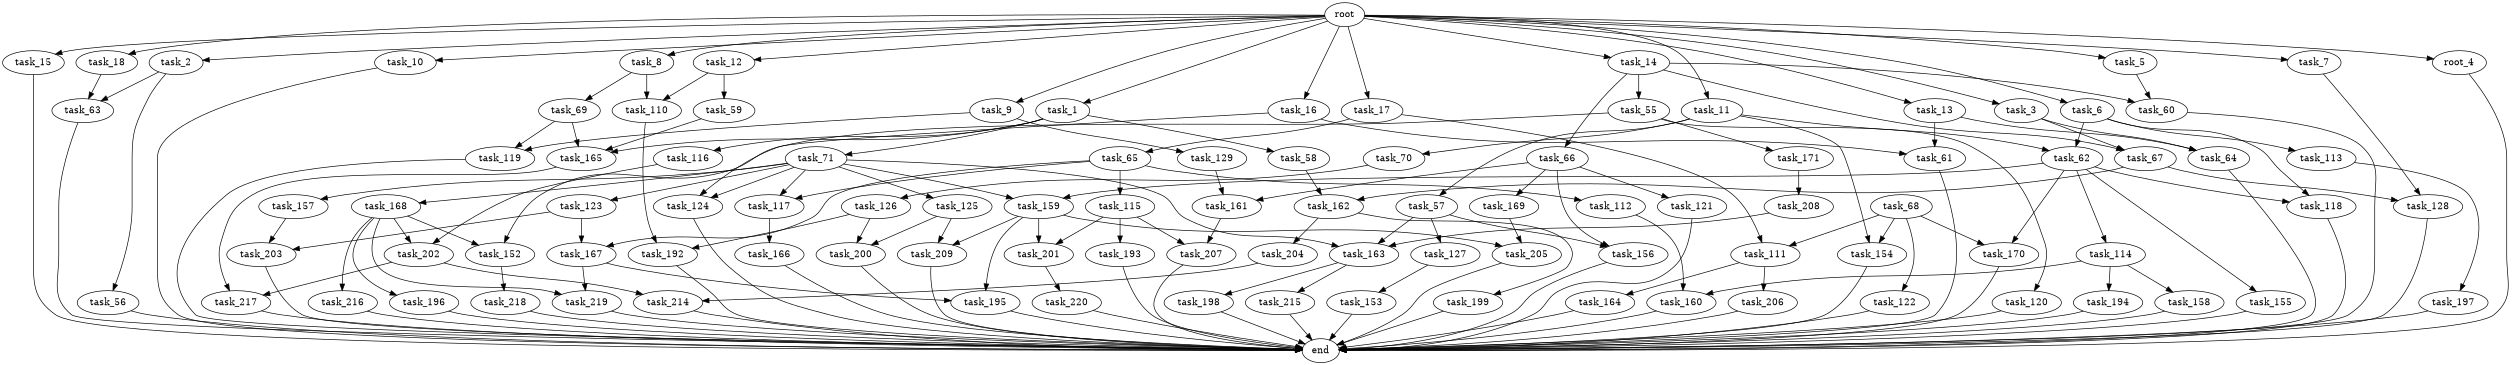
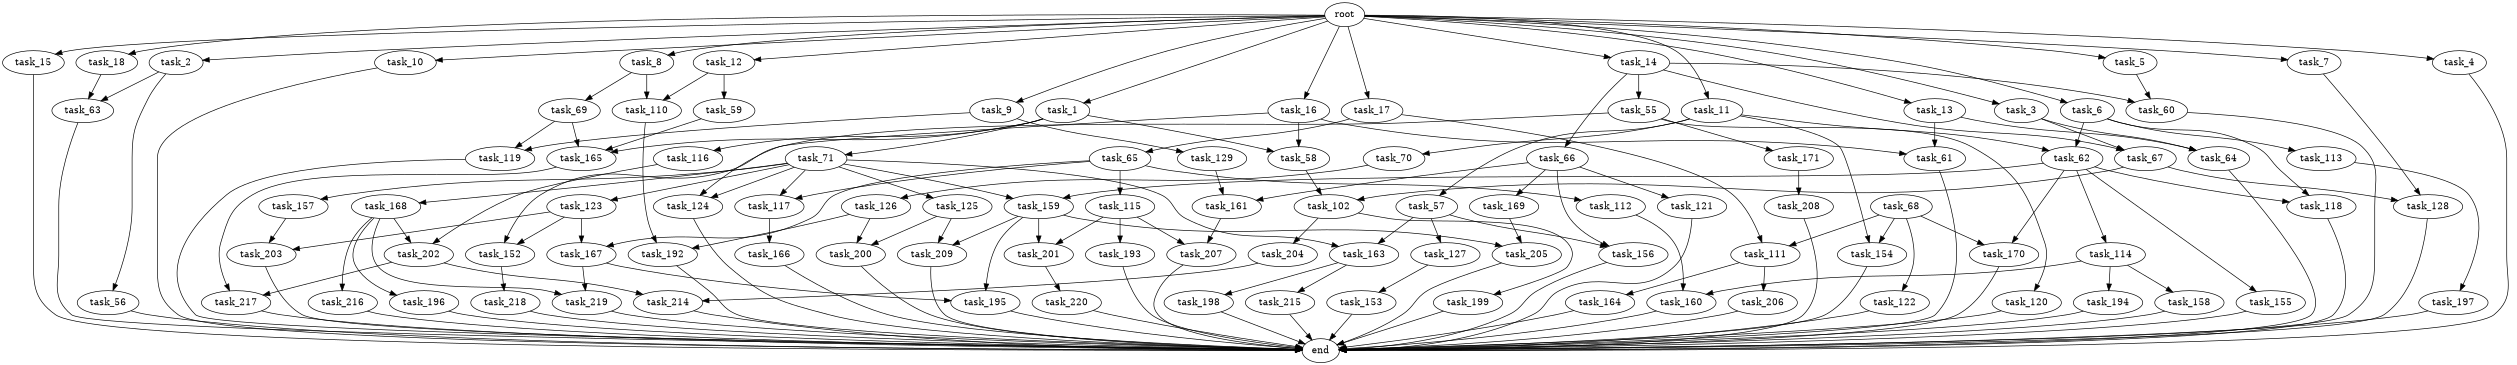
node "root_4": label "root_4" -> "task_4"
edge "task_16" -> "task_58": added
node "task_162": label "task_162" -> "task_102"
edge "task_168" -> "task_152": now "task_123" -> "task_152"
edge "task_208" -> "task_163": now "task_208" -> "end"
